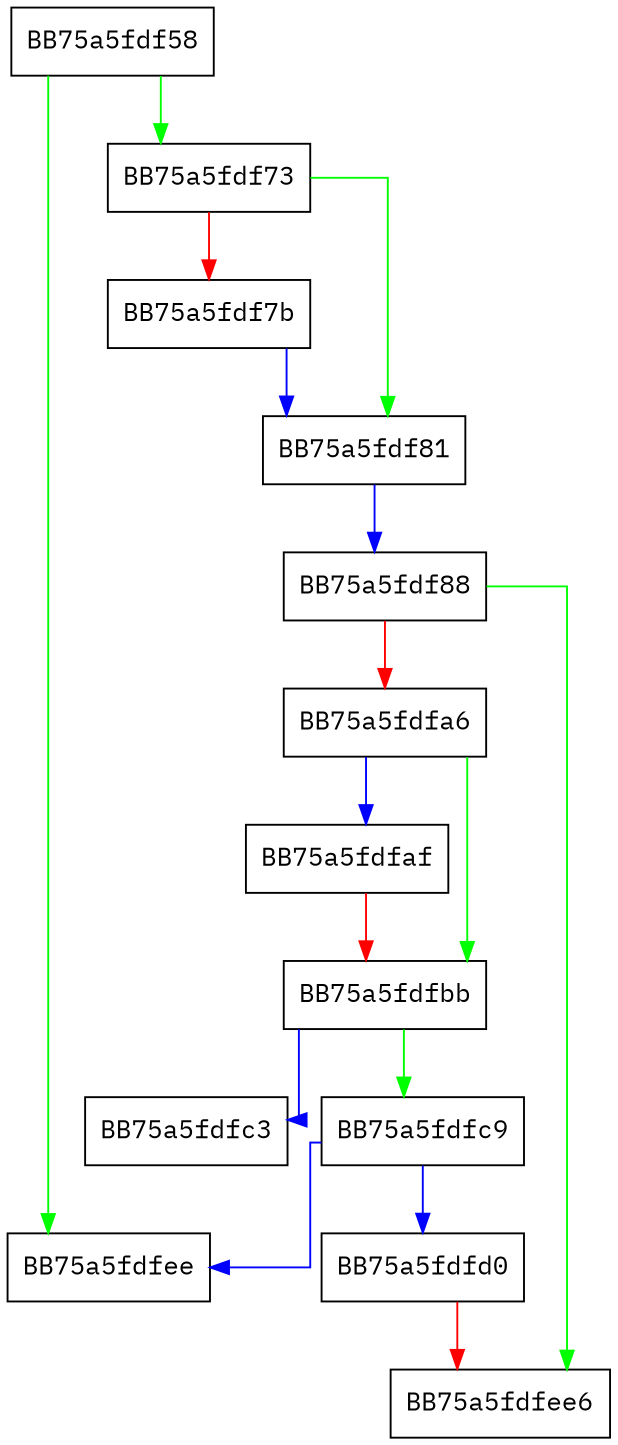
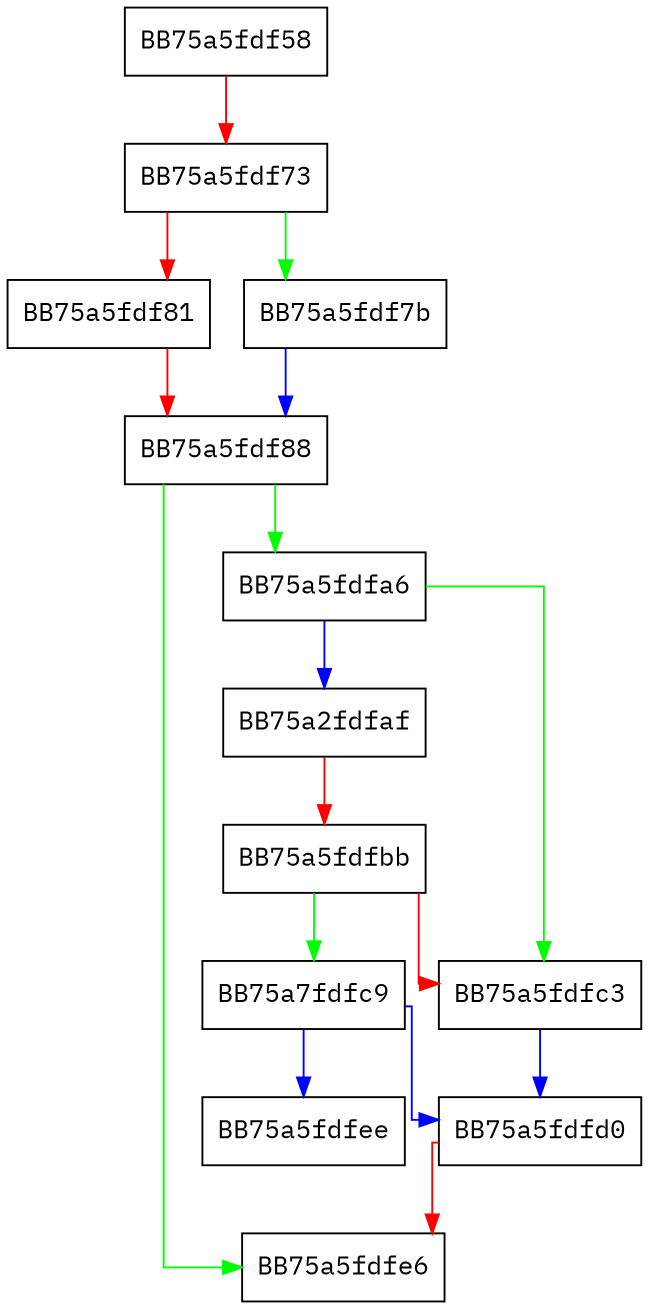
edge "BB75a5fdf58" -> "BB75a5fdf73": color green -> red
edge "BB75a5fdf73" -> "BB75a5fdf7b": color red -> green
edge "BB75a5fdf73" -> "BB75a5fdf81": color green -> red
edge "BB75a5fdf7b" -> "BB75a5fdf81": now "BB75a5fdf7b" -> "BB75a5fdf88"
edge "BB75a5fdf81" -> "BB75a5fdf88": color blue -> red
edge "BB75a5fdf58" -> "BB75a5fdfee": removed
edge "BB75a5fdf88" -> "BB75a5fdfa6": color red -> green
edge "BB75a5fdfa6" -> "BB75a5fdfbb": now "BB75a5fdfa6" -> "BB75a5fdfc3"
node "BB75a5fdfaf": label "BB75a5fdfaf" -> "BB75a2fdfaf"
edge "BB75a5fdfc3" -> "BB75a5fdfd0": added
edge "BB75a5fdfbb" -> "BB75a5fdfc3": color blue -> red
node "BB75a5fdfc9": label "BB75a5fdfc9" -> "BB75a7fdfc9"
node "BB75a5fdfee6": label "BB75a5fdfee6" -> "BB75a5fdfe6"
